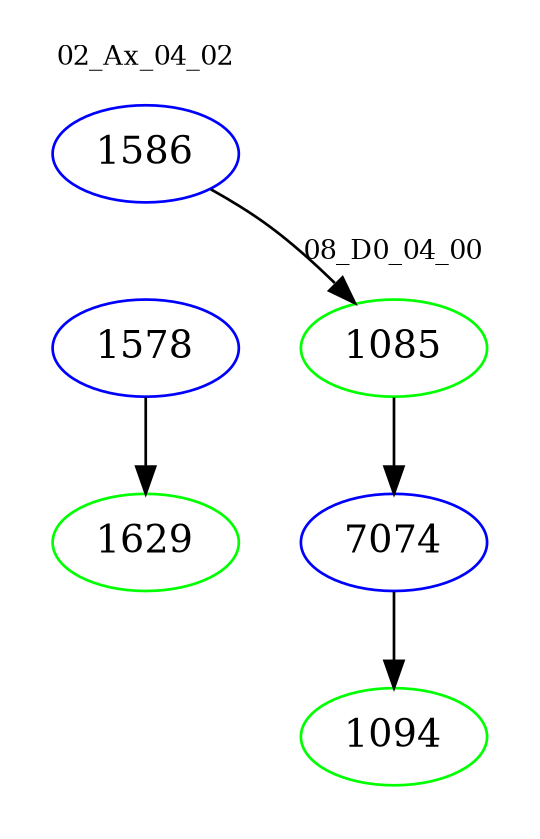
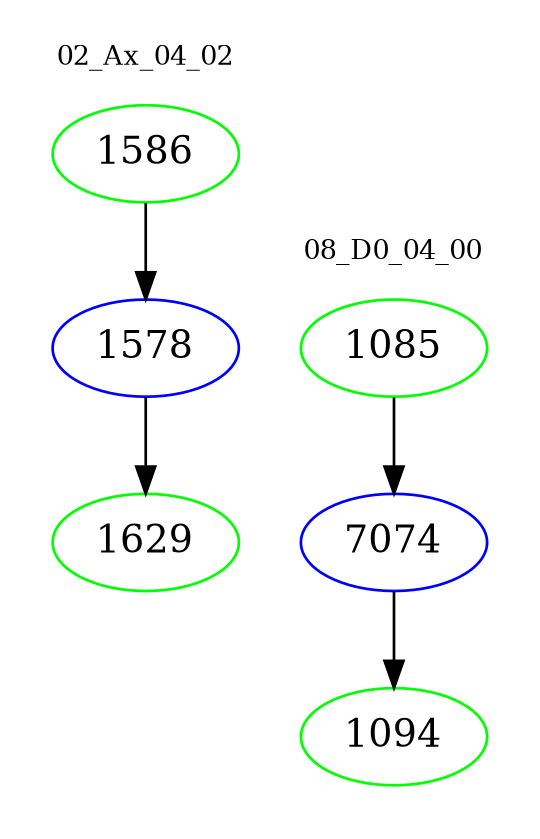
node "1586": color blue -> green
edge "1586" -> "1085": now "1586" -> "1578"
